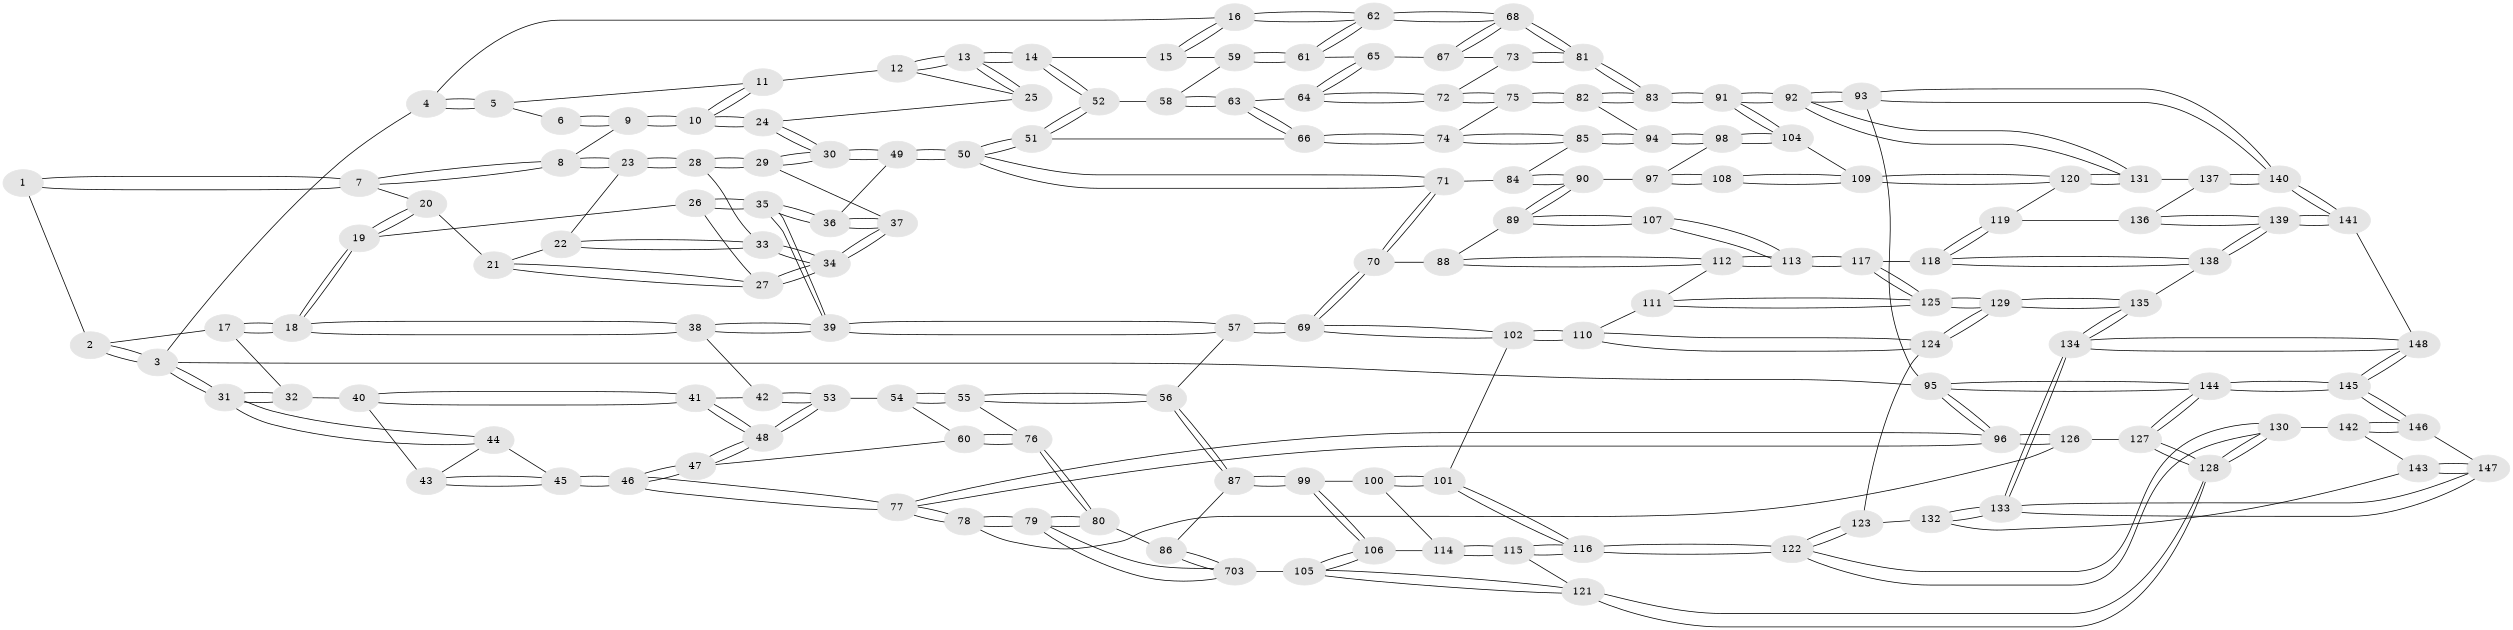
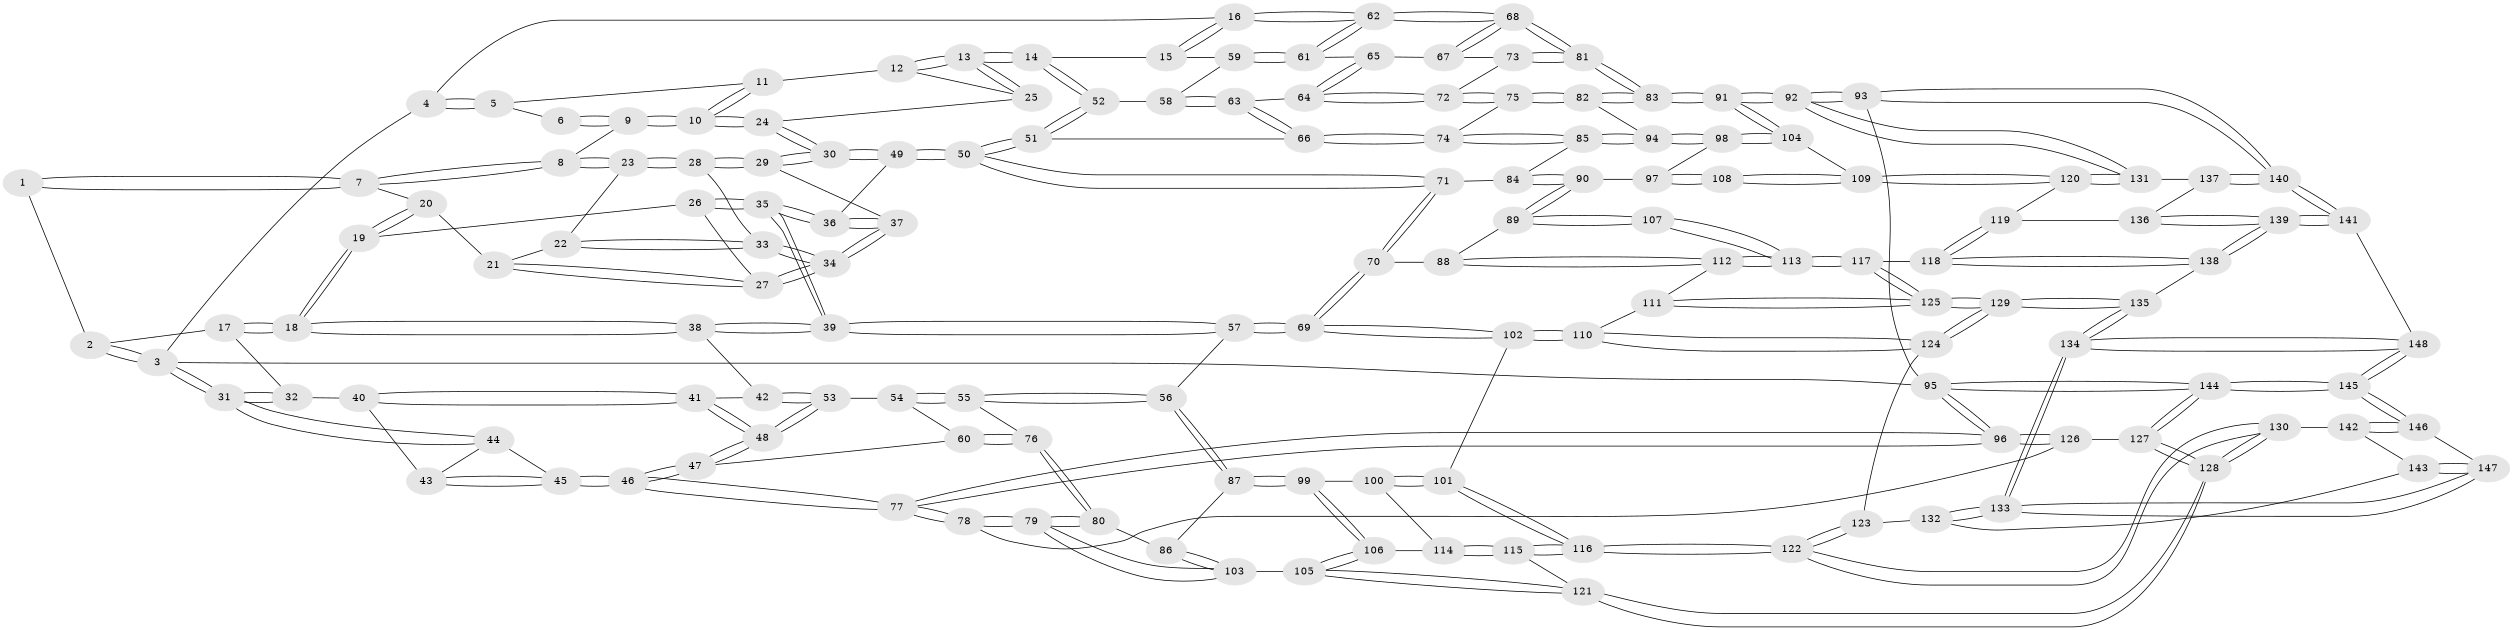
node "703": label "703" -> "103"
